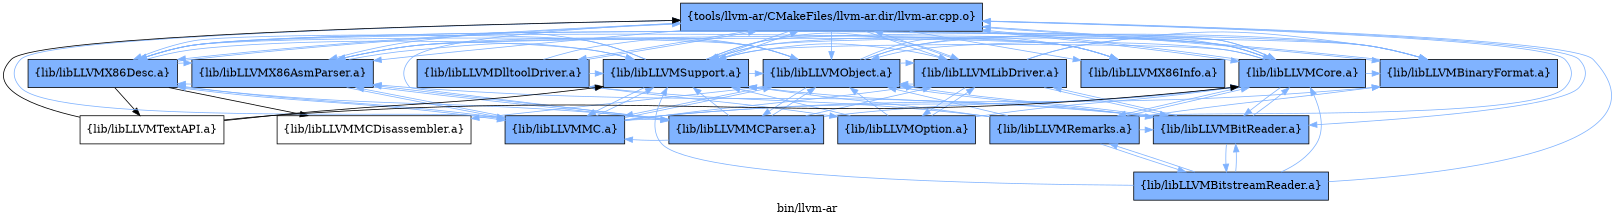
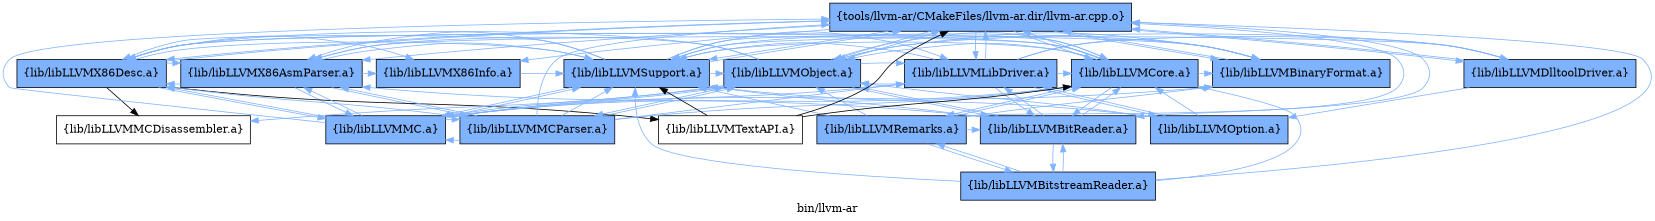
edge "{lib/libLLVMObject.a}" -> "{lib/libLLVMX86Info.a}": now "{lib/libLLVMObject.a}" -> "{tools/llvm-ar/CMakeFiles/llvm-ar.dir/llvm-ar.cpp.o}"
edge "{lib/libLLVMRemarks.a}" -> "{lib/libLLVMDlltoolDriver.a}": now "{lib/libLLVMLibDriver.a}" -> "{lib/libLLVMDlltoolDriver.a}"
